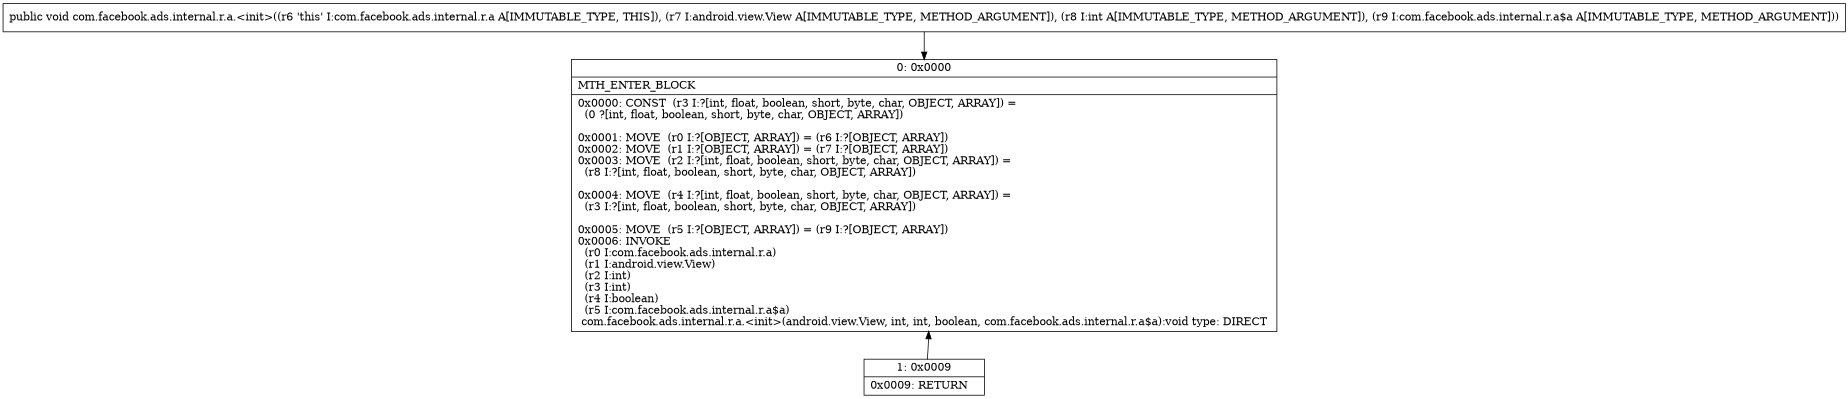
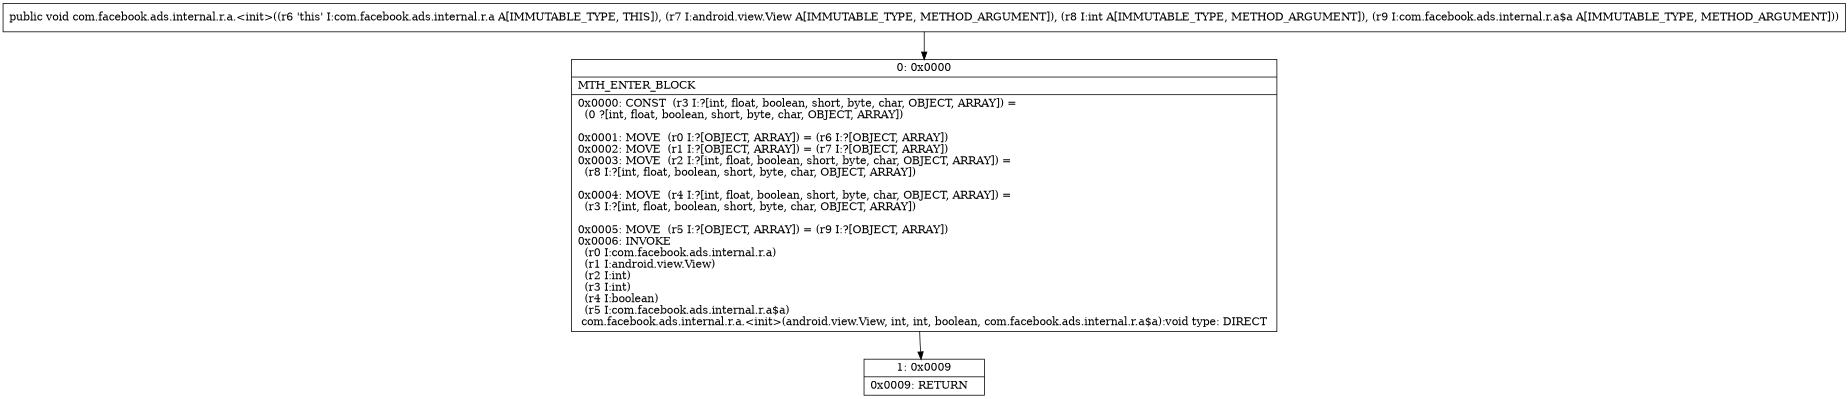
edge "1: 0x0009" -> "0: 0x0000": reversed
